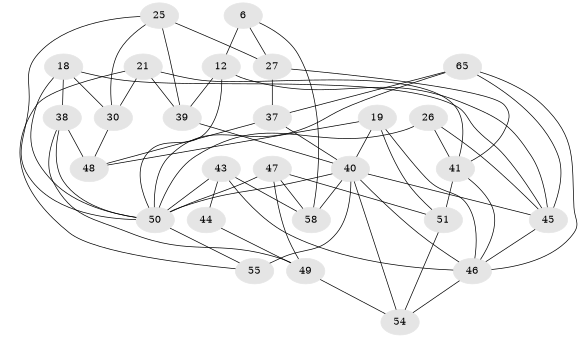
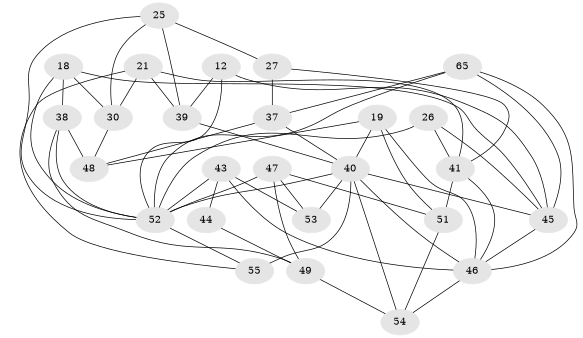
node "6": removed
node "50": label "50" -> "52"
node "58": label "58" -> "53"
